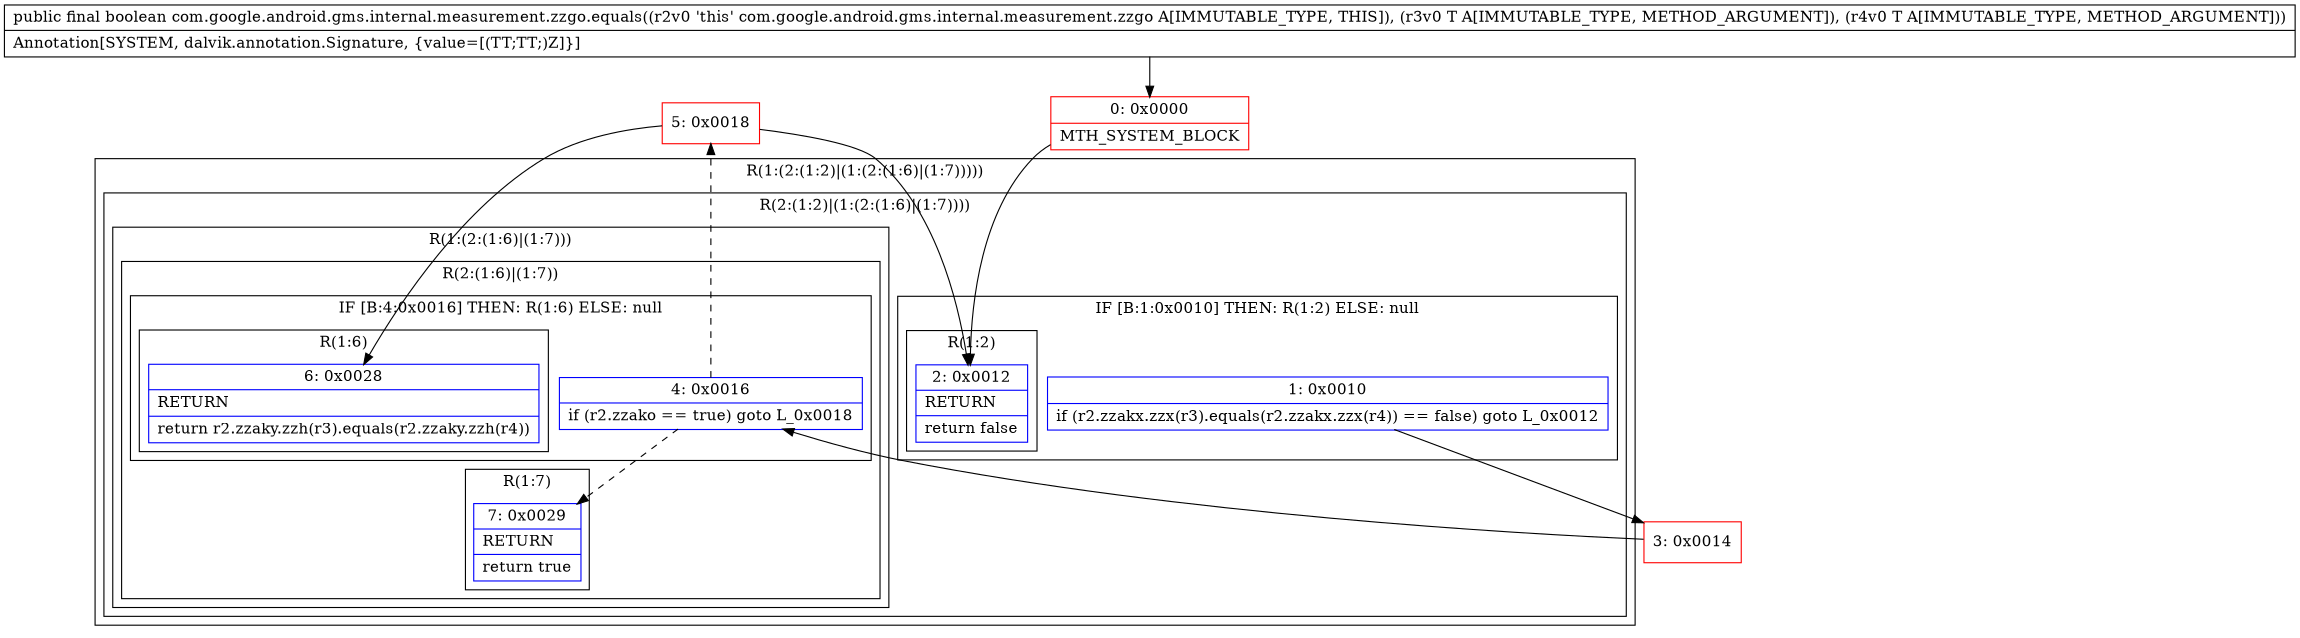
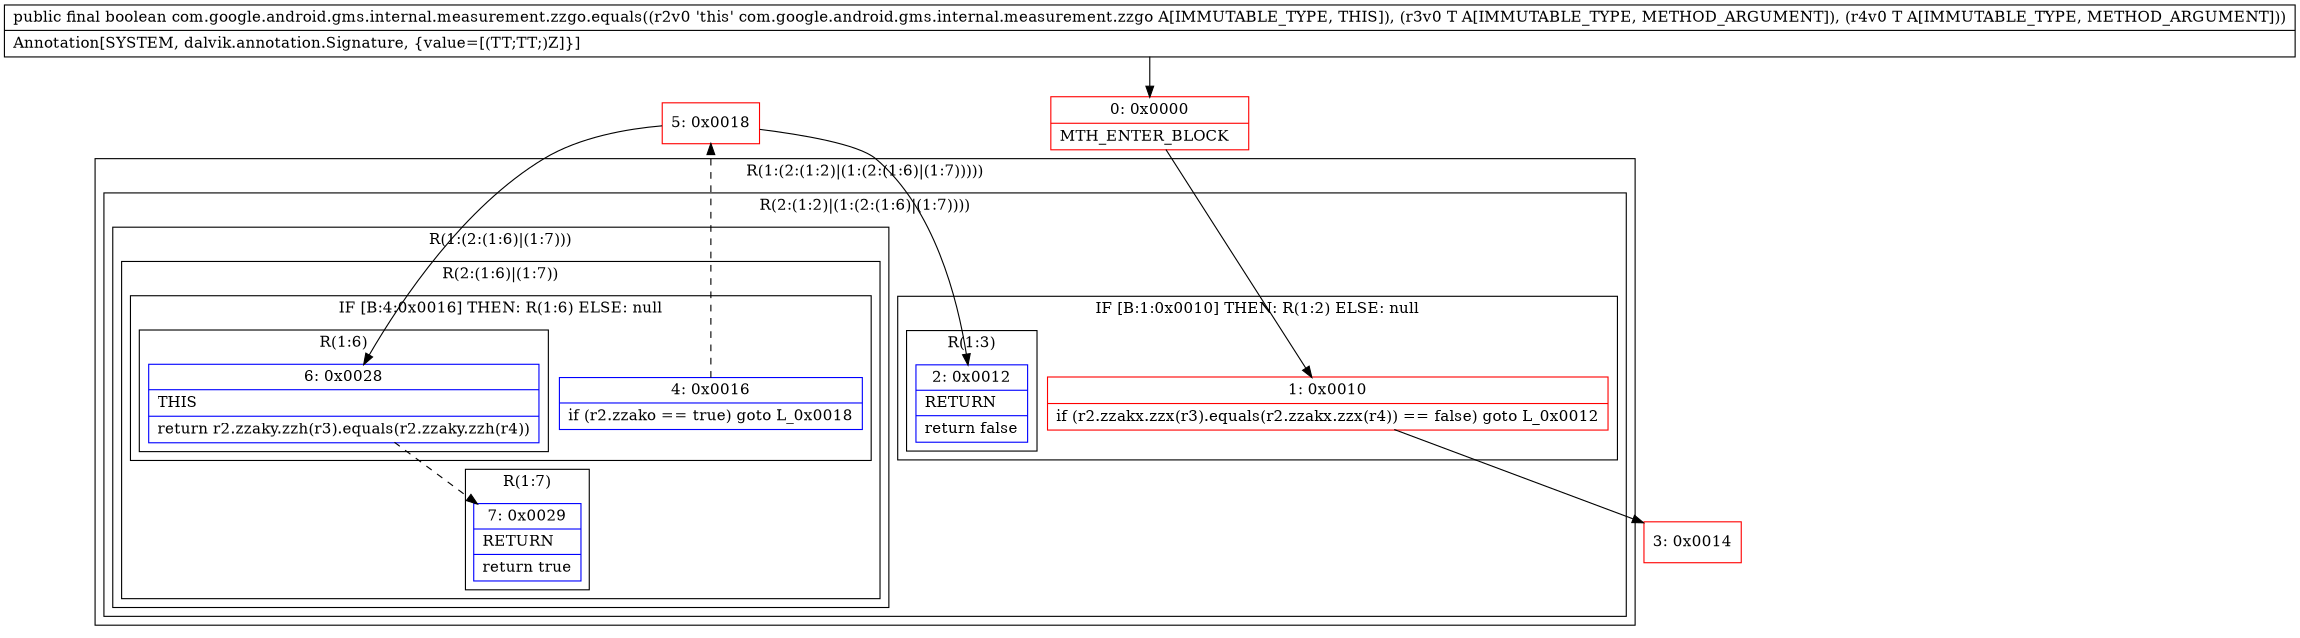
node "0: 0x0000": text "MTH_SYSTEM_BLOCK" -> "MTH_ENTER_BLOCK"
edge "0: 0x0000" -> "2: 0x0012": now "0: 0x0000" -> "1: 0x0010"
cluster "R(1:2)": label "R(1:2)" -> "R(1:3)"
node "6: 0x0028": text "RETURN" -> "THIS"
node "1: 0x0010": color blue -> red
edge "4: 0x0016" -> "7: 0x0029": now "6: 0x0028" -> "7: 0x0029"
edge "3: 0x0014" -> "4: 0x0016": removed
